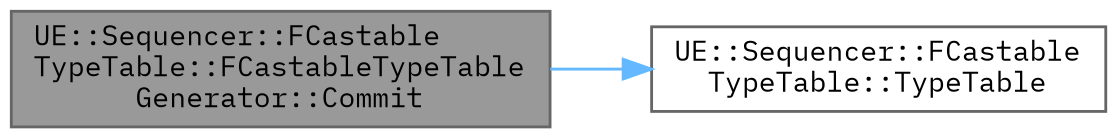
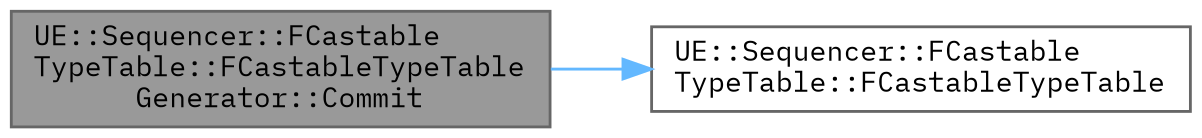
node "UE::Sequencer::FCastable TypeTable::TypeTable": label "UE::Sequencer::FCastable TypeTable::TypeTable" -> "UE::Sequencer::FCastable TypeTable::FCastableTypeTable"
